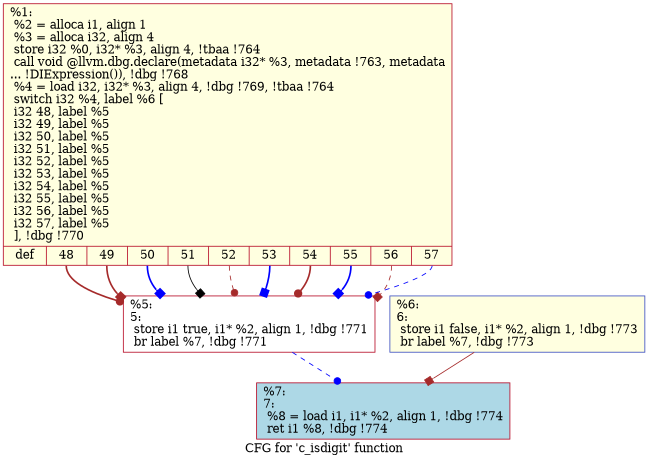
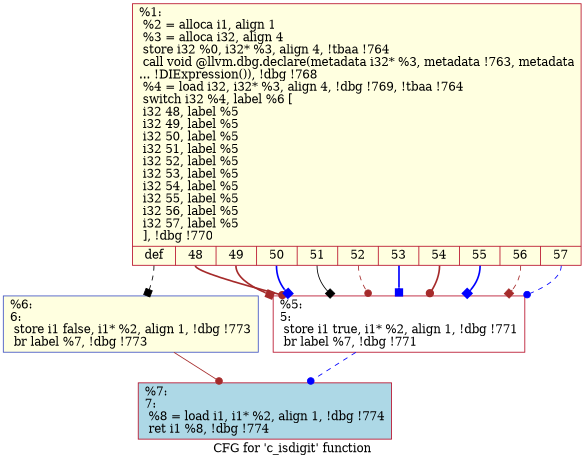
edge "%1:" -> "%6:": added
edge "%6:" -> "%7:": arrowhead box -> dot
